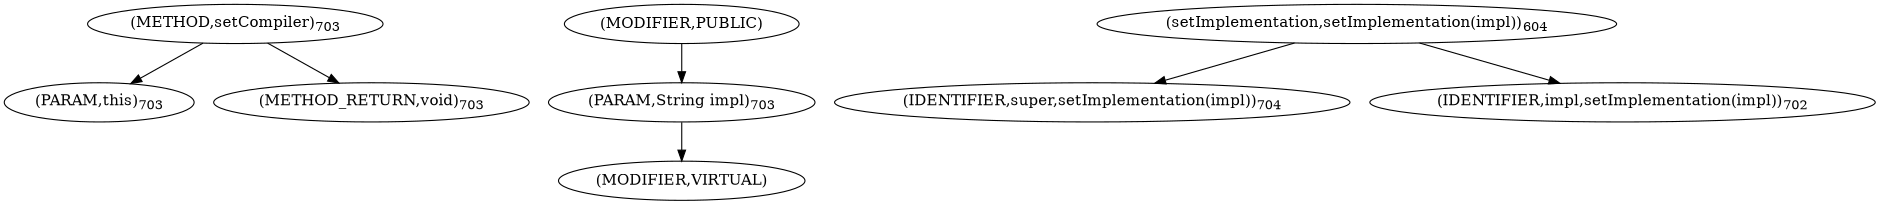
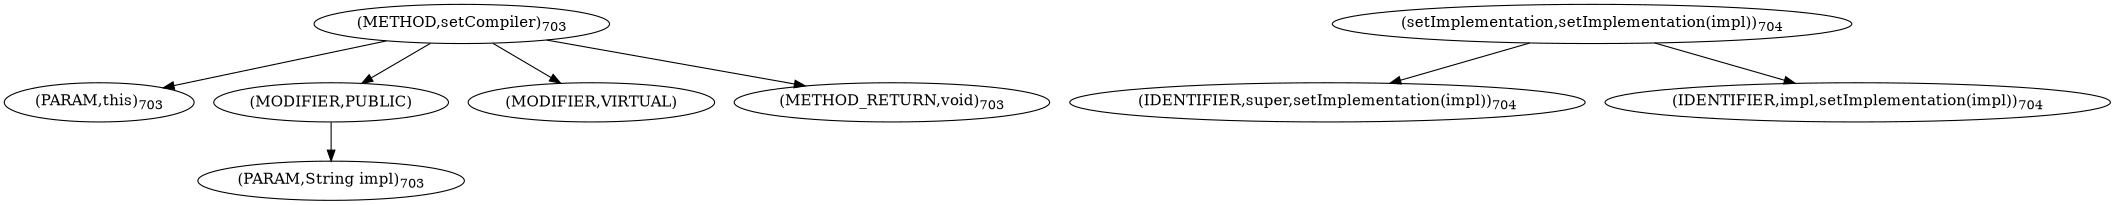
node "(setImplementation,setImplementation(impl))": text "604" -> "704"
edge "(METHOD,setCompiler)" -> "(MODIFIER,PUBLIC)": added
node "(IDENTIFIER,impl,setImplementation(impl))": text "702" -> "704"
edge "(PARAM,String impl)" -> "(MODIFIER,VIRTUAL)": now "(METHOD,setCompiler)" -> "(MODIFIER,VIRTUAL)"
